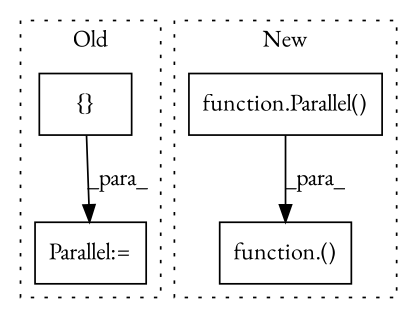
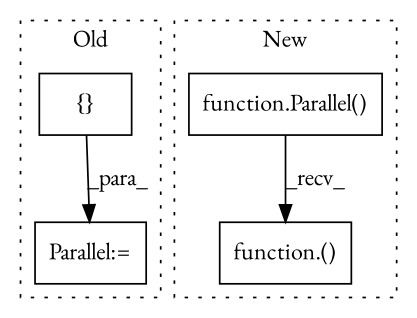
edge "function.Parallel()" -> "function.()": label "_para_" -> "_recv_"
